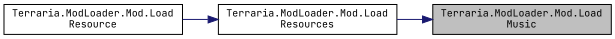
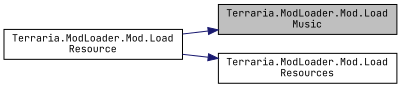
edge "Terraria.ModLoader.Mod.Load Resources" -> "Terraria.ModLoader.Mod.Load Music": now "Terraria.ModLoader.Mod.Load Resource" -> "Terraria.ModLoader.Mod.Load Music"
